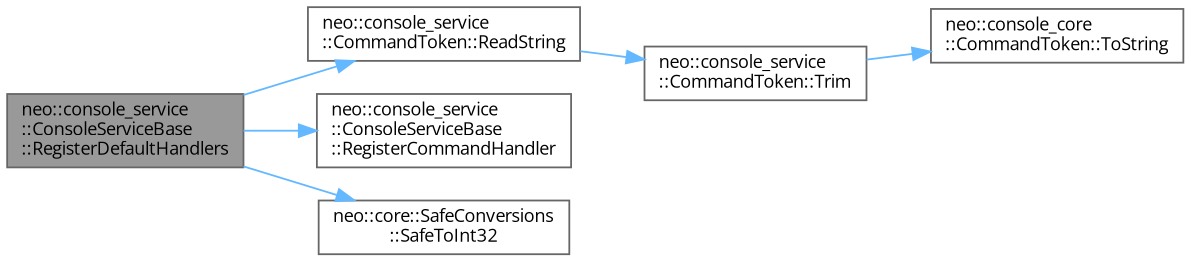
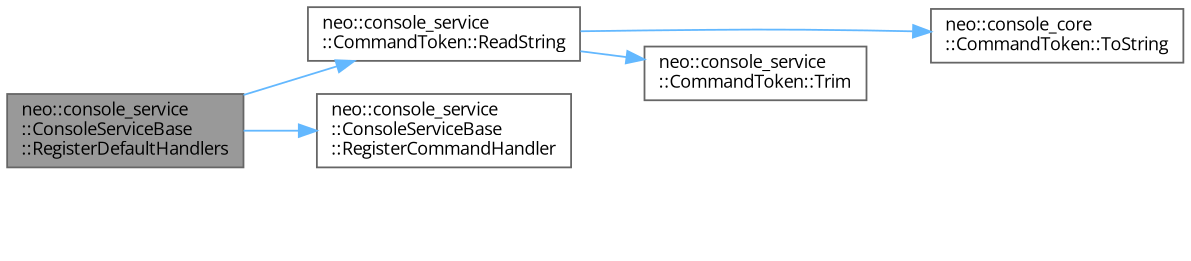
edge "neo::console_service ::CommandToken::Trim" -> "neo::console_core ::CommandToken::ToString": now "neo::console_service ::CommandToken::ReadString" -> "neo::console_core ::CommandToken::ToString"
node "neo::core::SafeConversions ::SafeToInt32": removed
